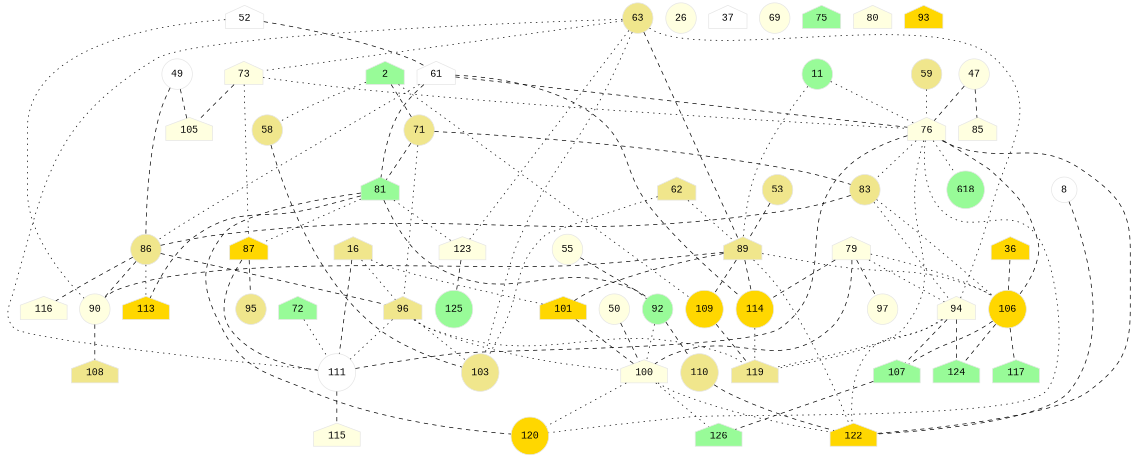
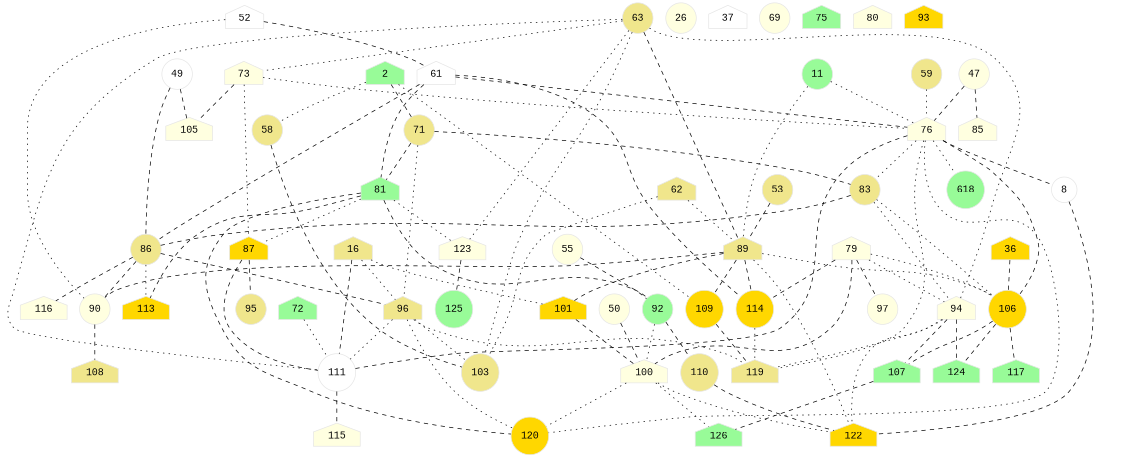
edge "61" -- "86": style dotted -> dashed
edge "76" -- "122": now "76" -- "8"
edge "96" -- "100": now "96" -- "120"
